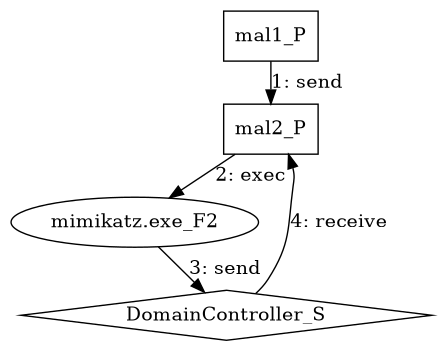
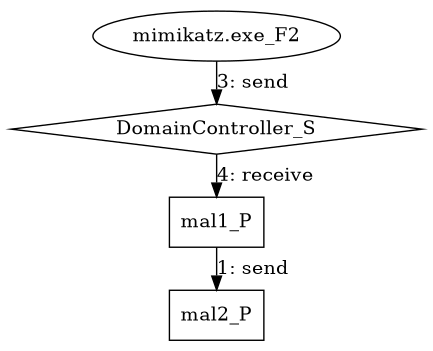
edge "mal2_P" -> "mimikatz.exe_F2": removed, label "2: exec"
edge "DomainController_S" -> "mal2_P": now "DomainController_S" -> "mal1_P"
